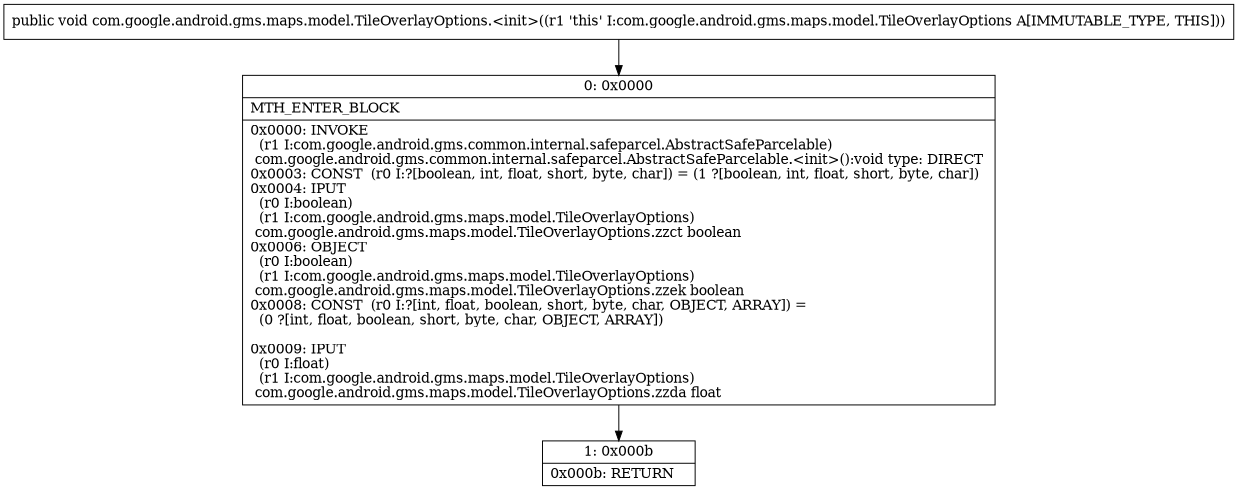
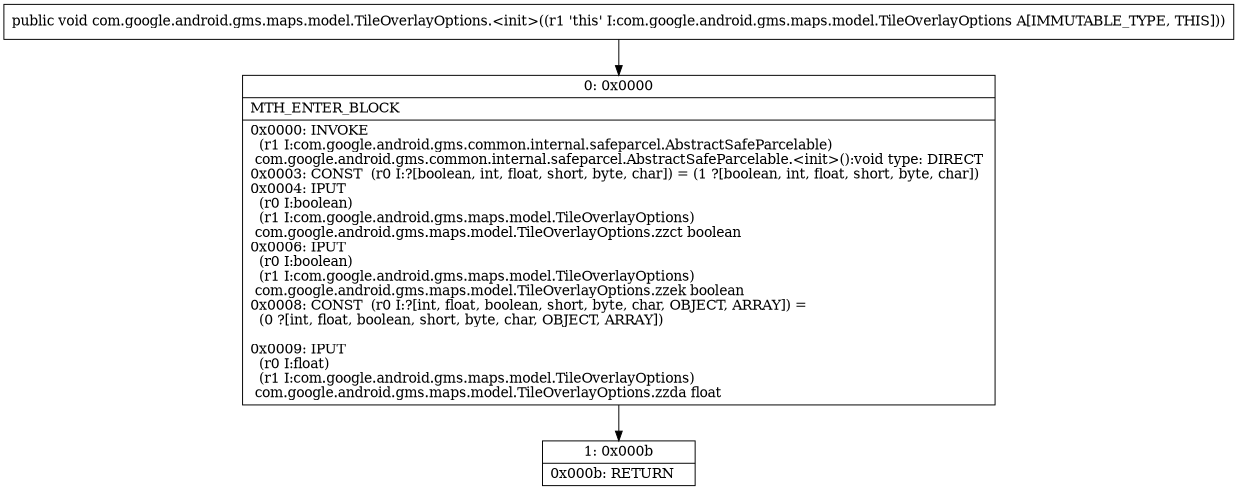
node "0: 0x0000": text "0x0006: OBJECT" -> "0x0006: IPUT"
